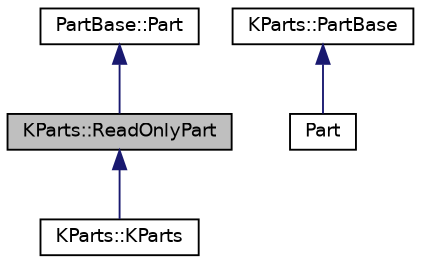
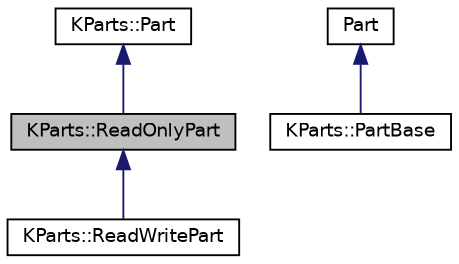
node "PartBase::Part": label "PartBase::Part" -> "KParts::Part"
edge "Part" -> "KParts::PartBase": reversed
node "KParts::KParts": label "KParts::KParts" -> "KParts::ReadWritePart"
